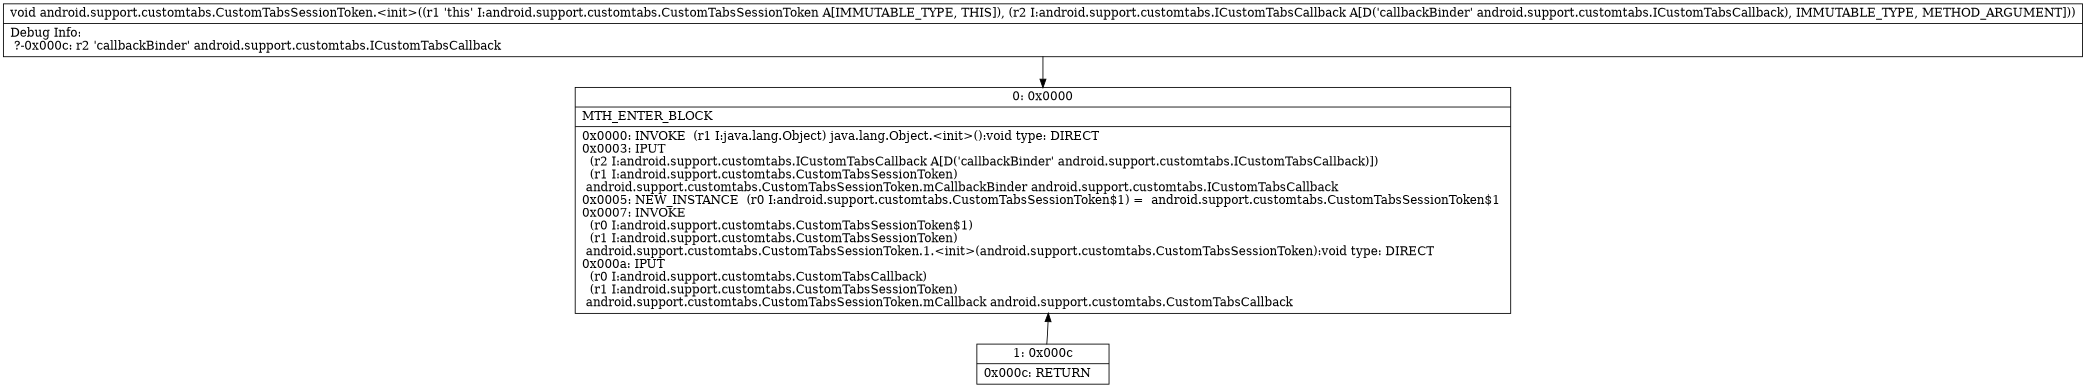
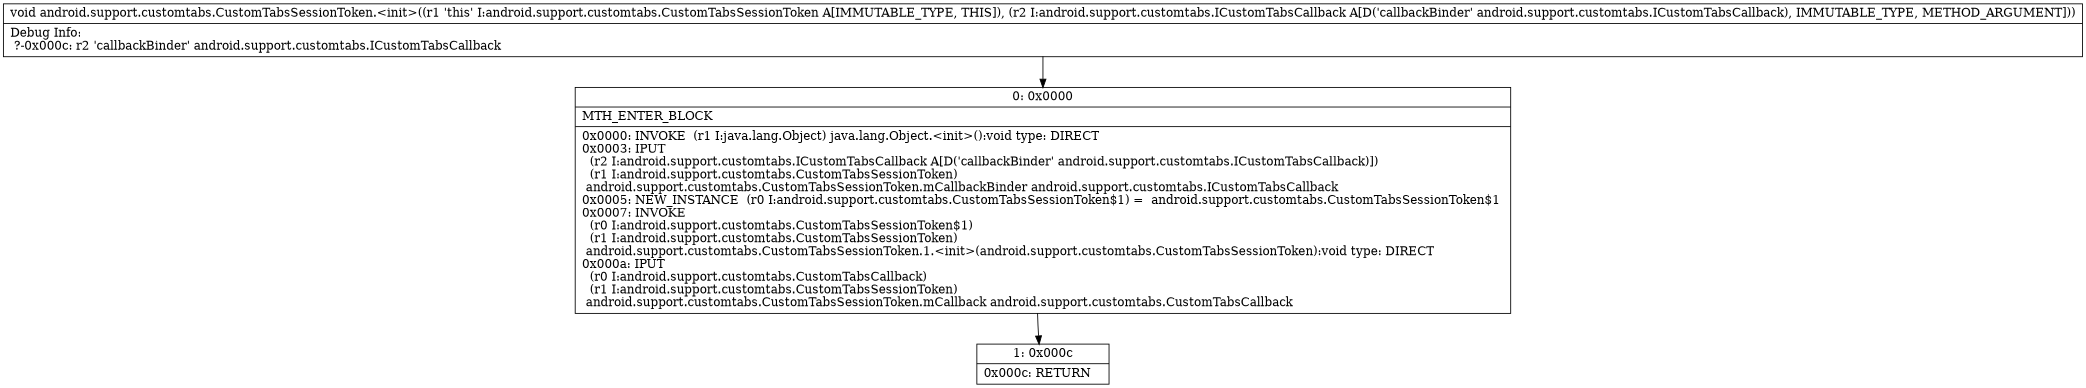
edge "1: 0x000c" -> "0: 0x0000": reversed
